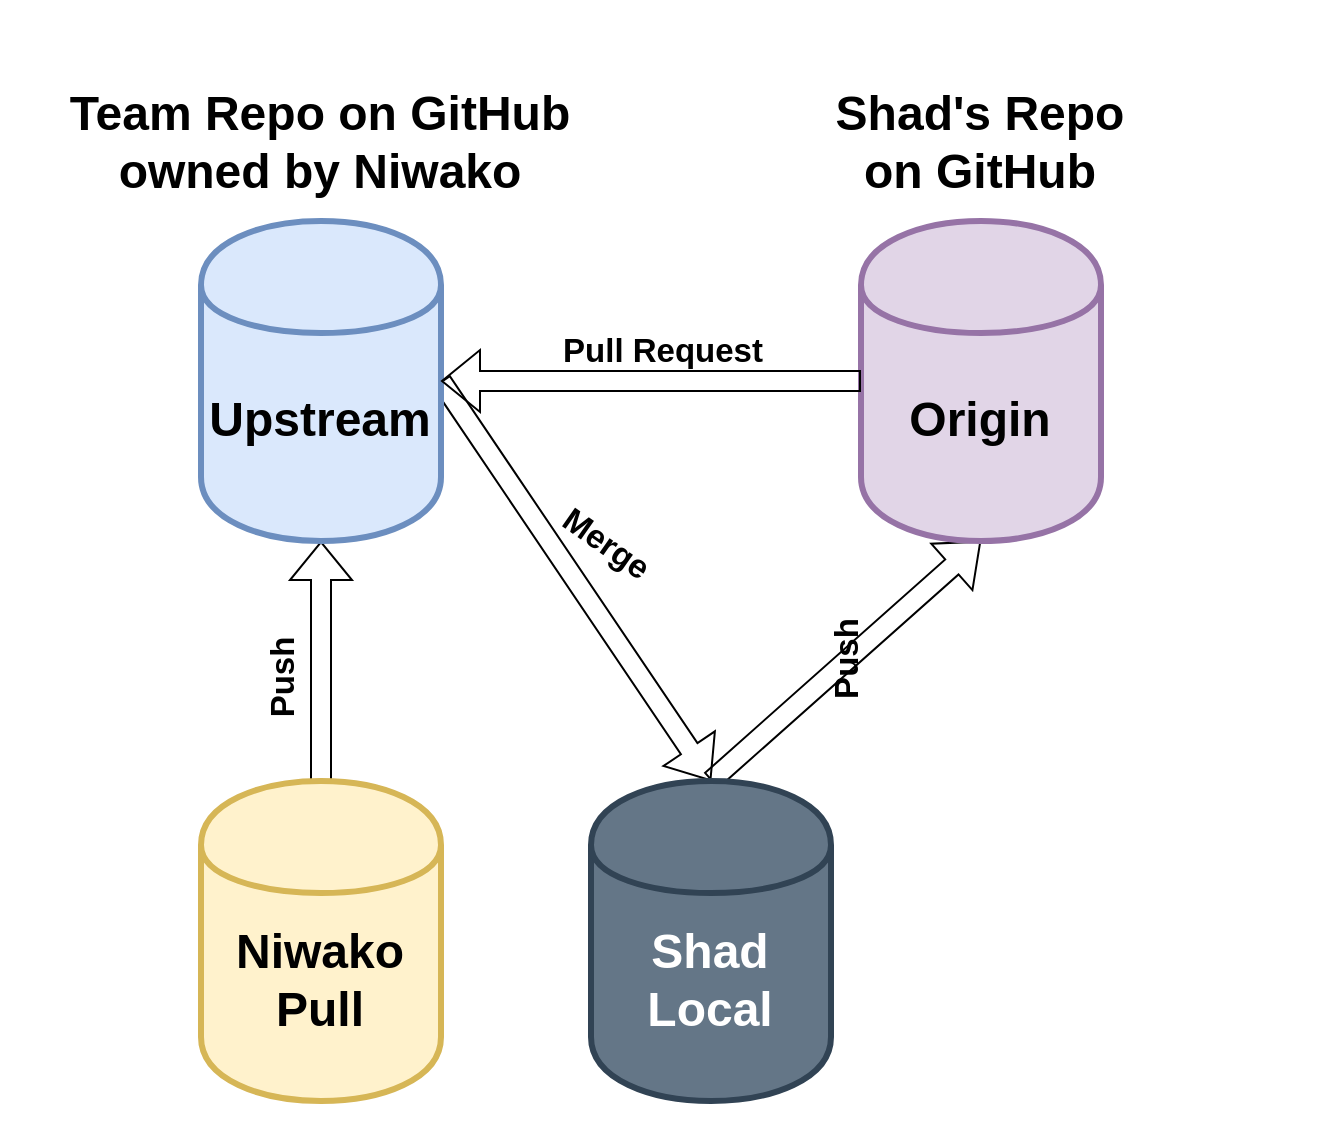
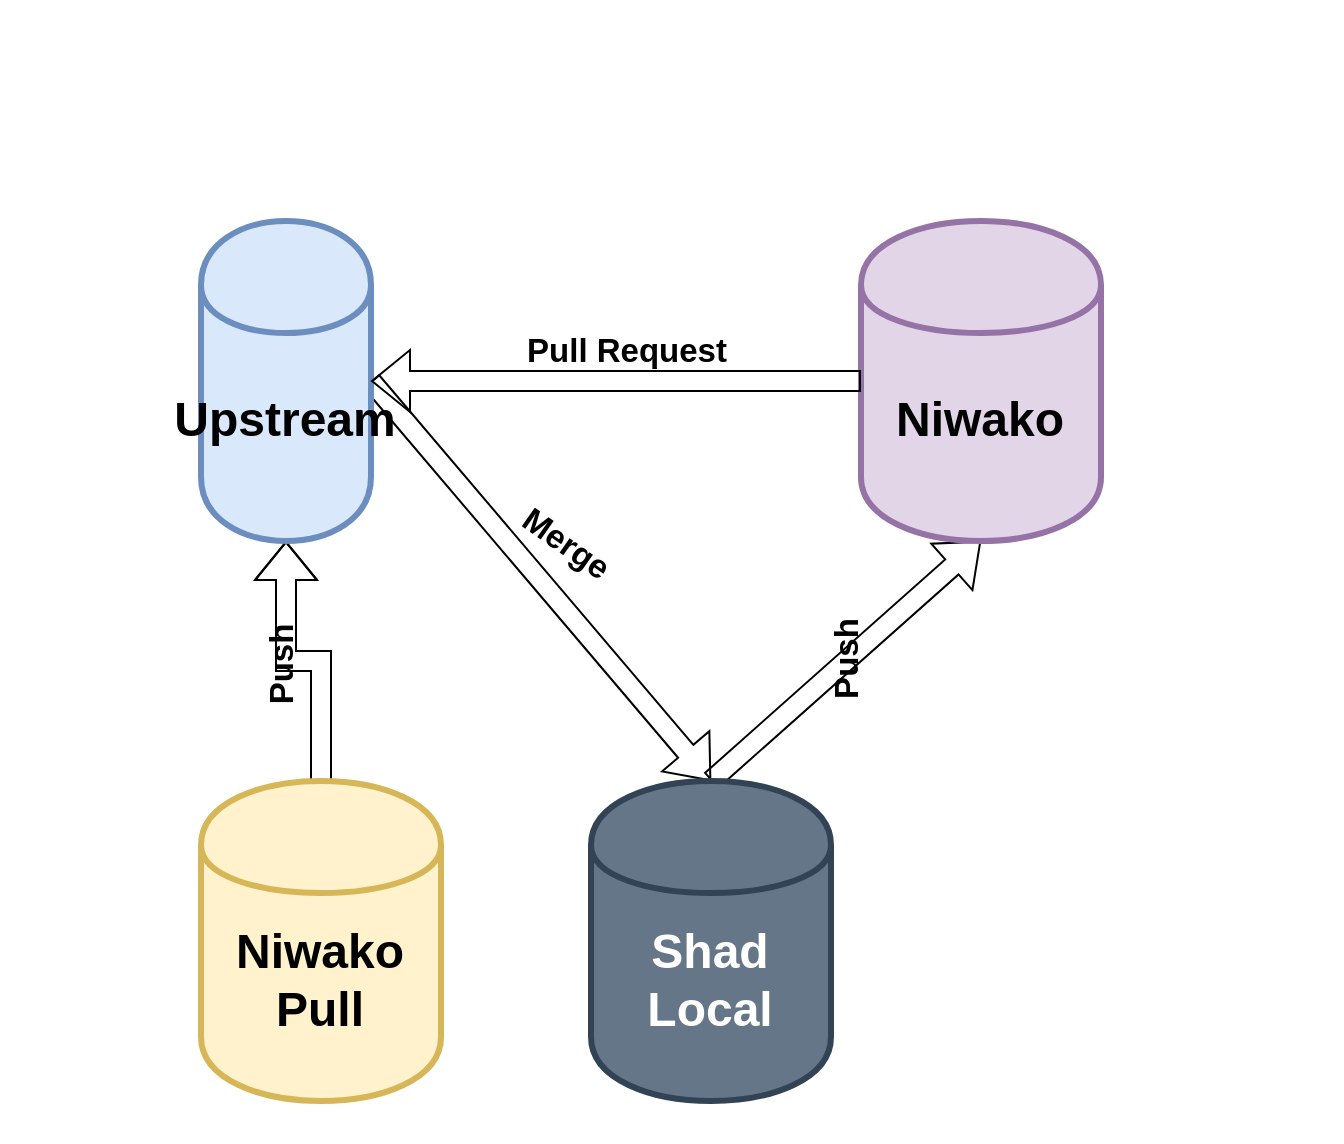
node "Team Repo on GitHub owned by Niwako": removed
node "Shad's Repo on GitHub": removed
node "Upstream": size 240x320 -> 170x320
node "Origin": label "Origin" -> "Niwako"
